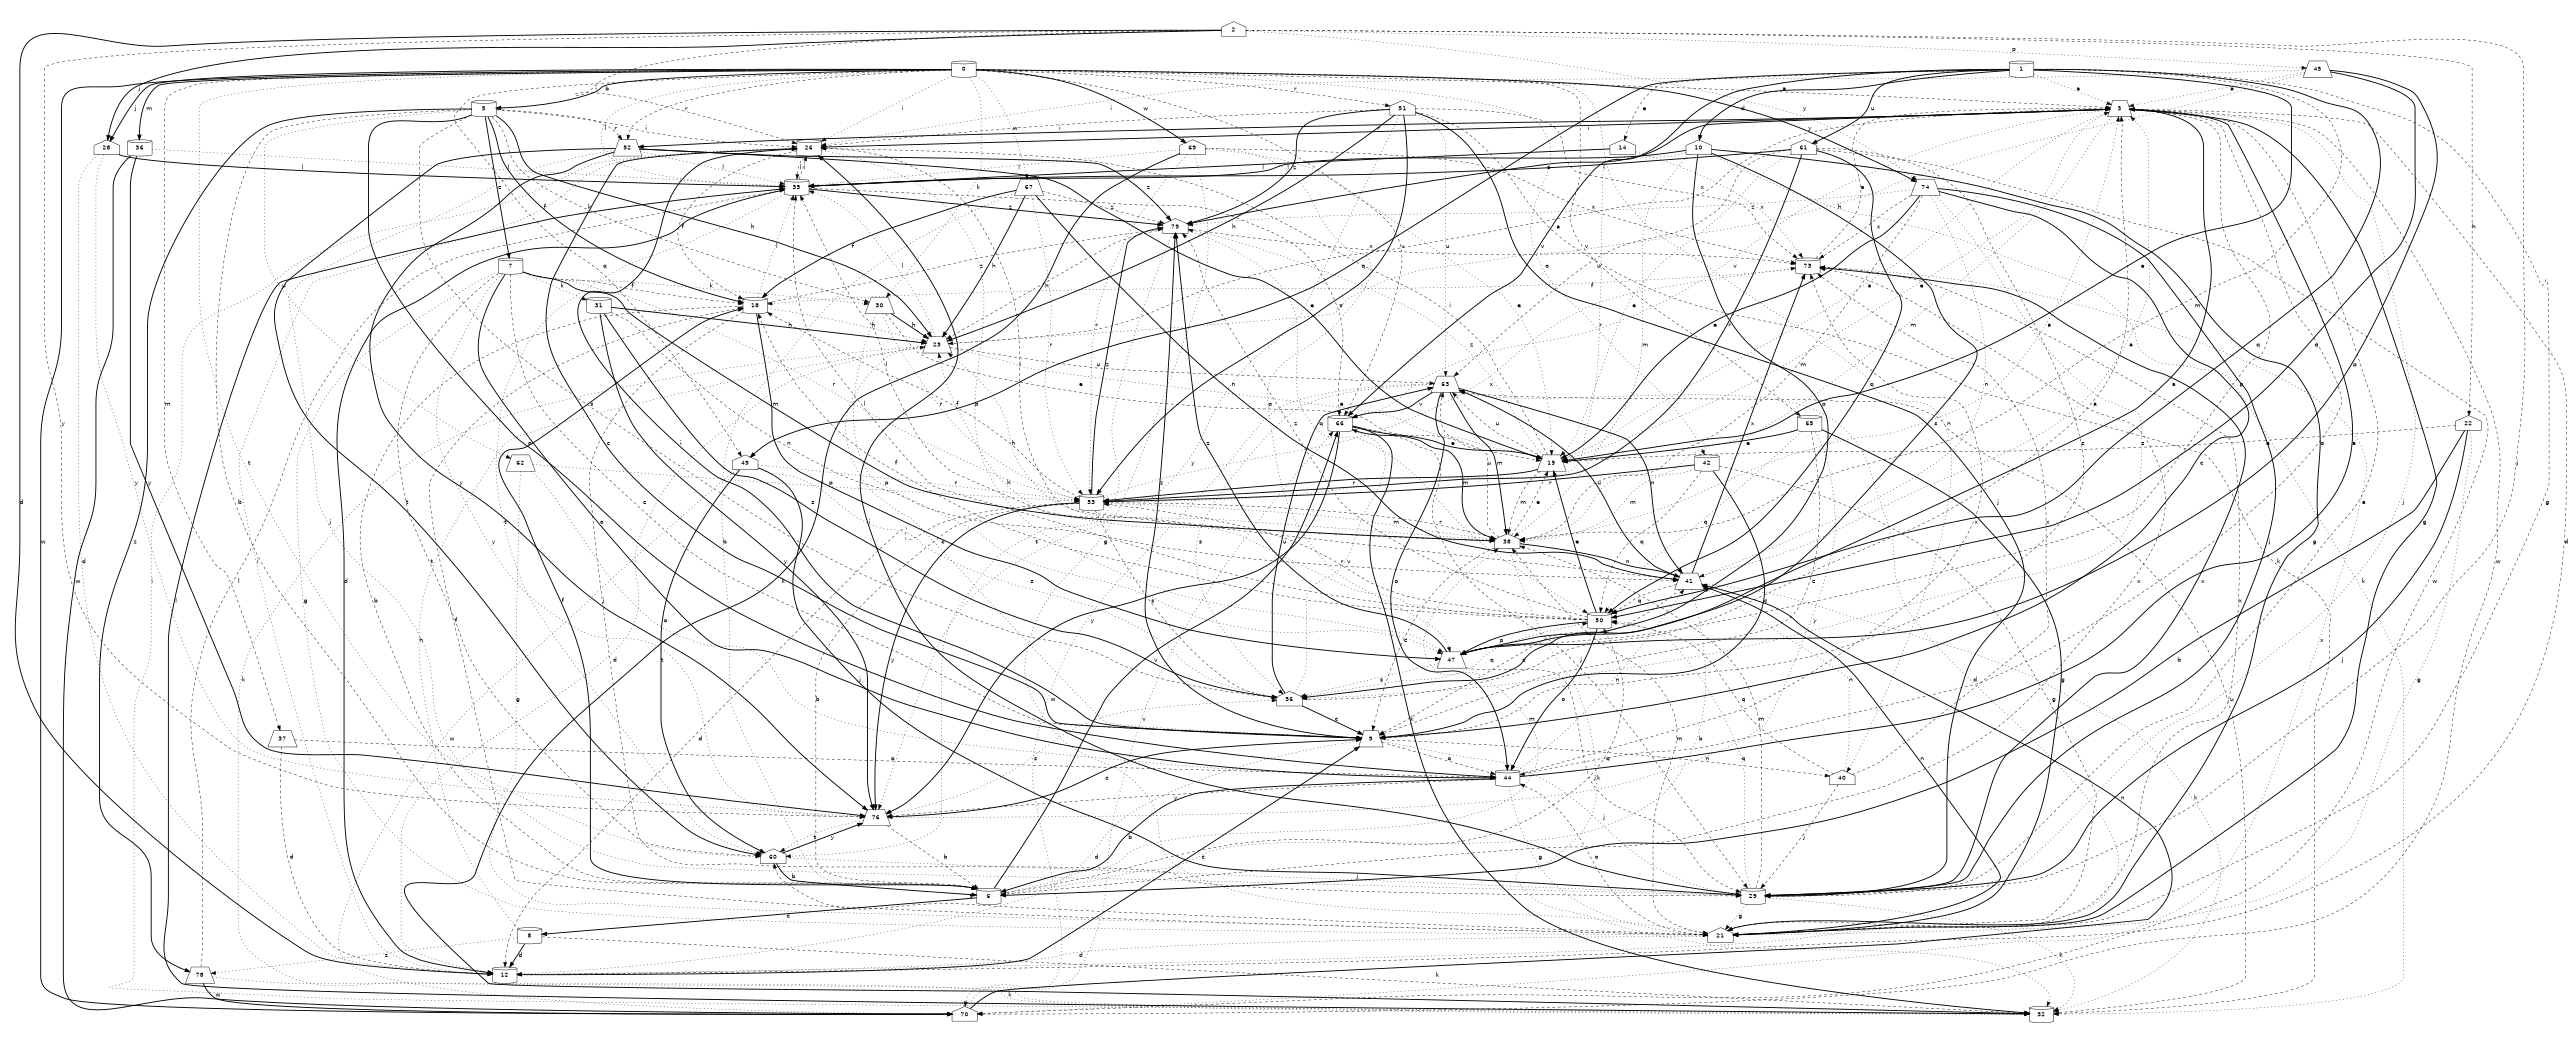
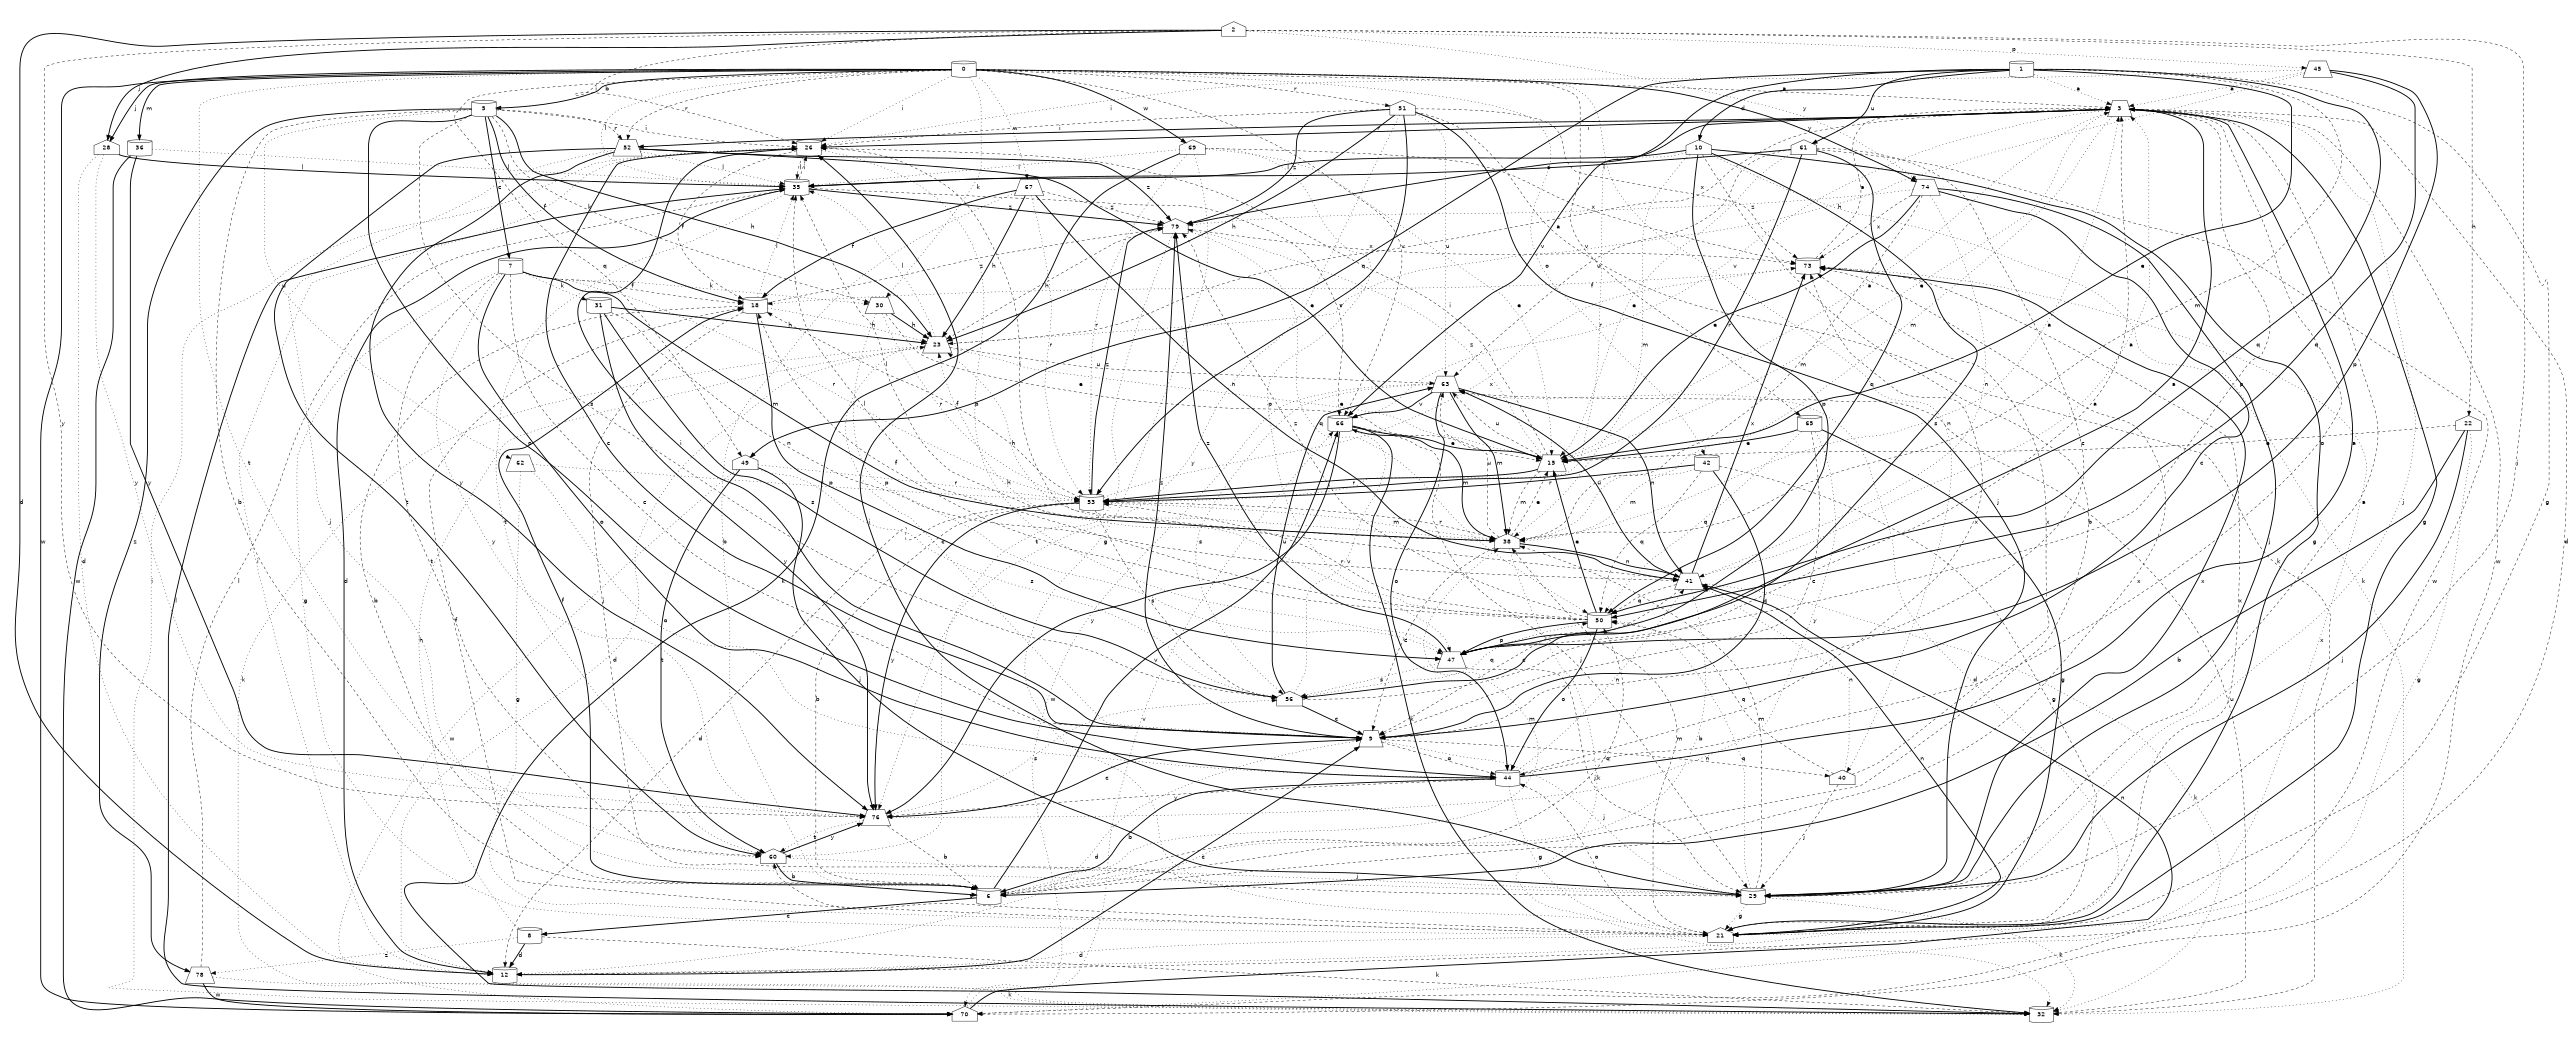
node "14": removed
edge "74" -> "56": removed, label "s"
node "37": removed
edge "10" -> "6": added, label "b"
